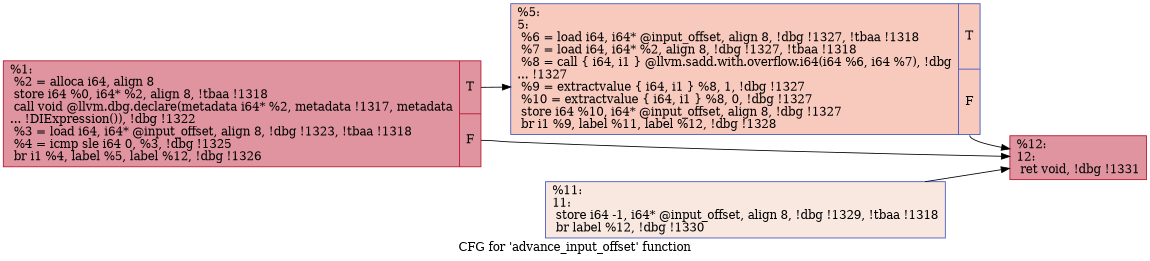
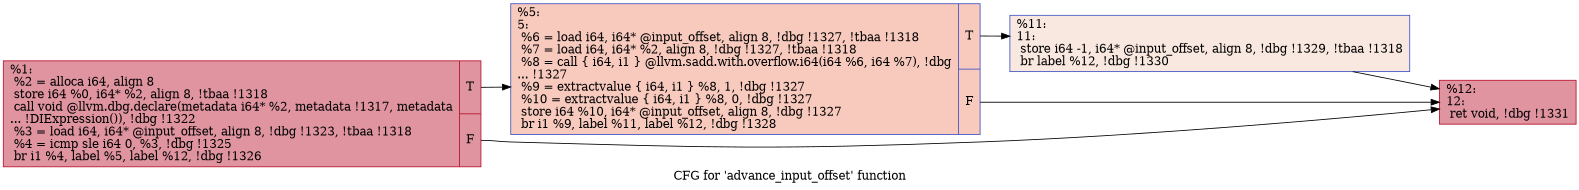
edge "%5:" -> "%11:": added
